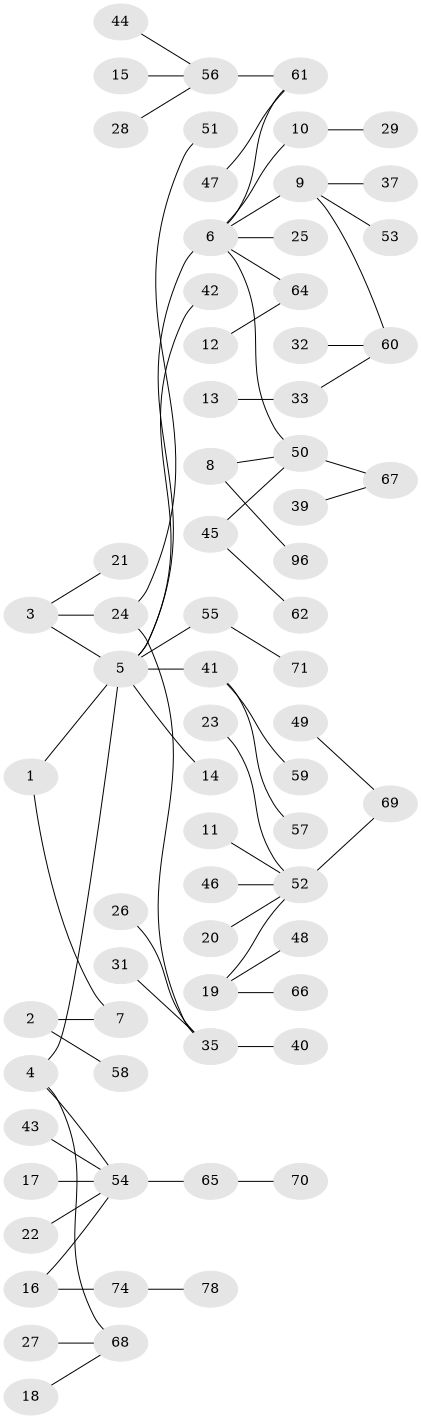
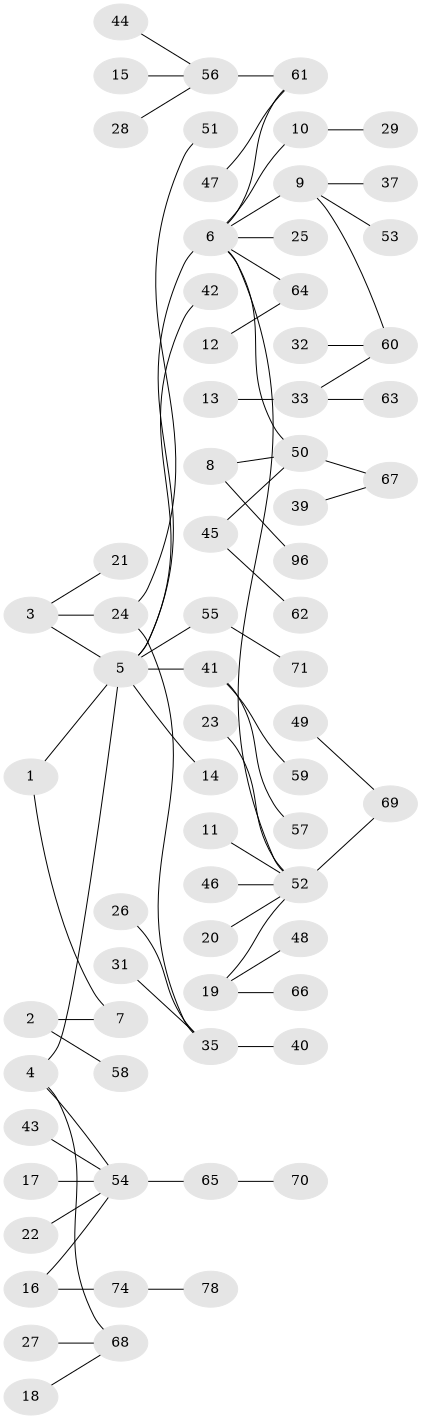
node "63": added
edge "6" -- "52": added
